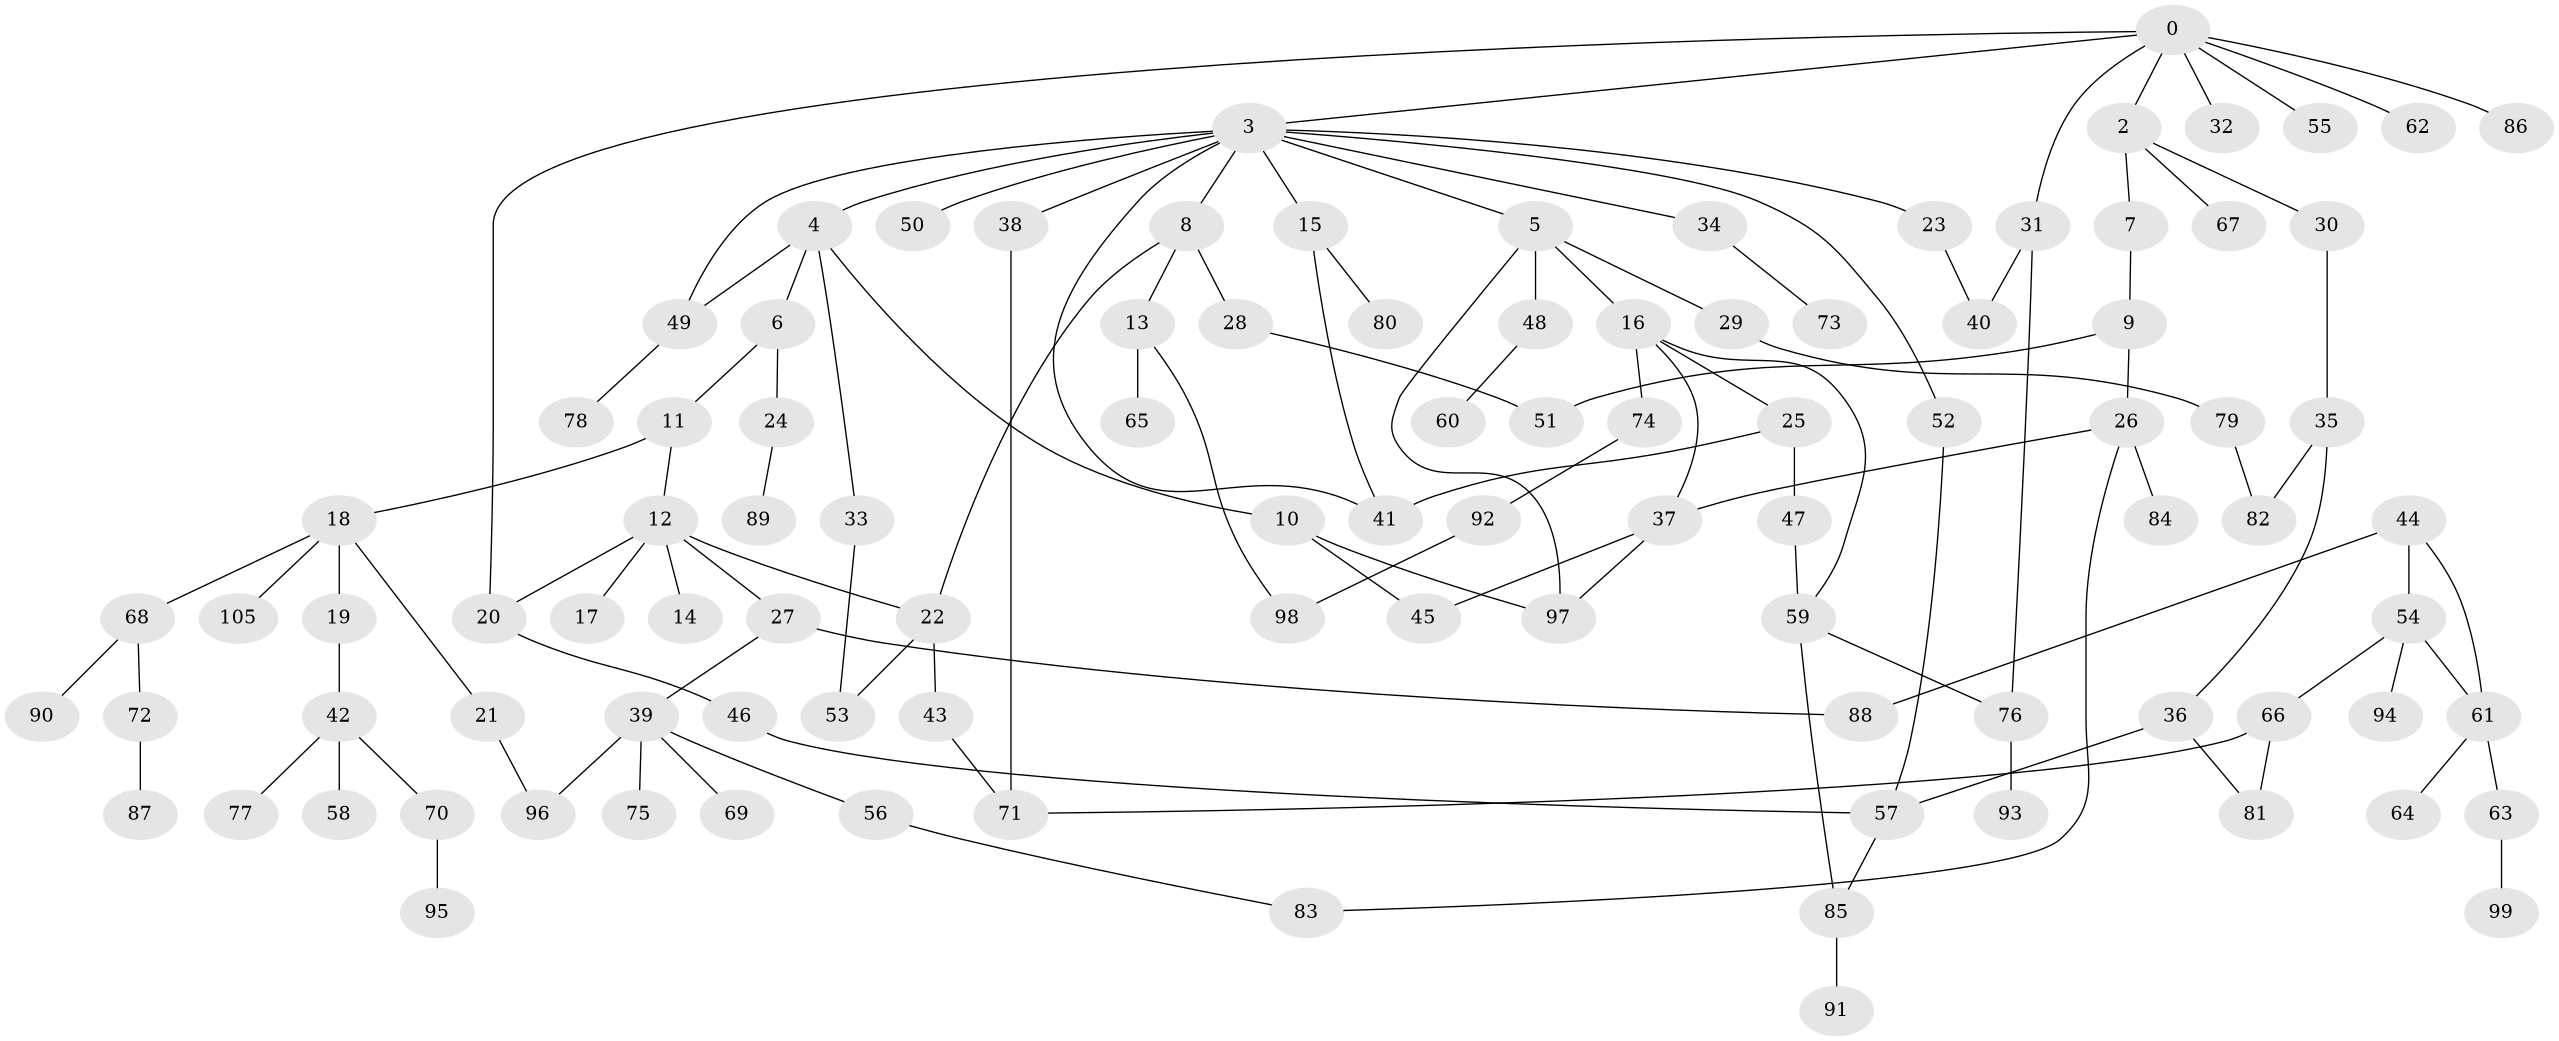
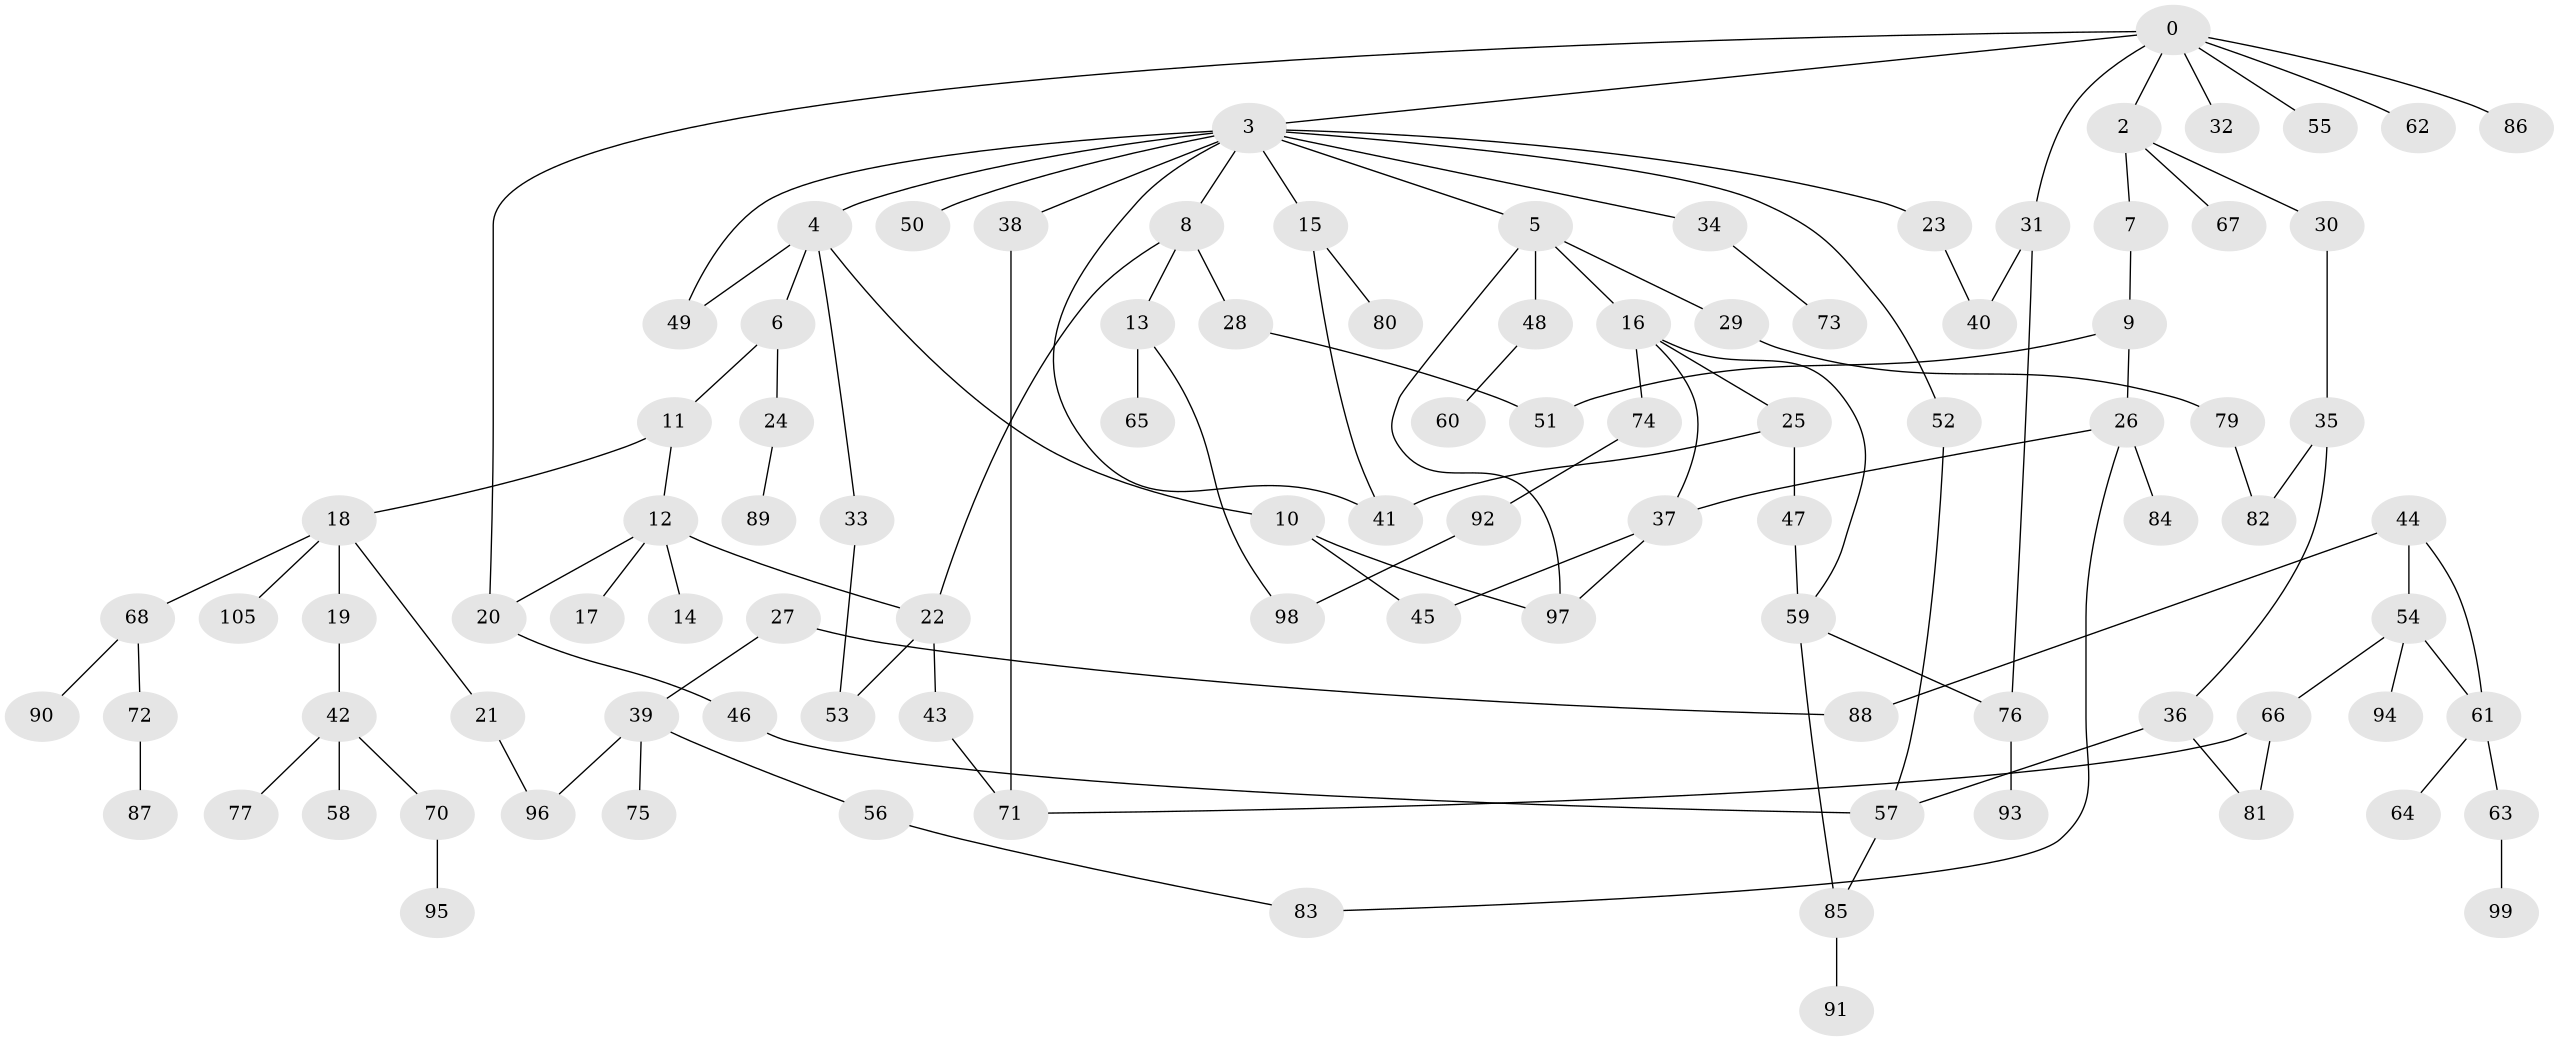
node "78": removed
edge "12" -- "27": removed
node "69": removed
